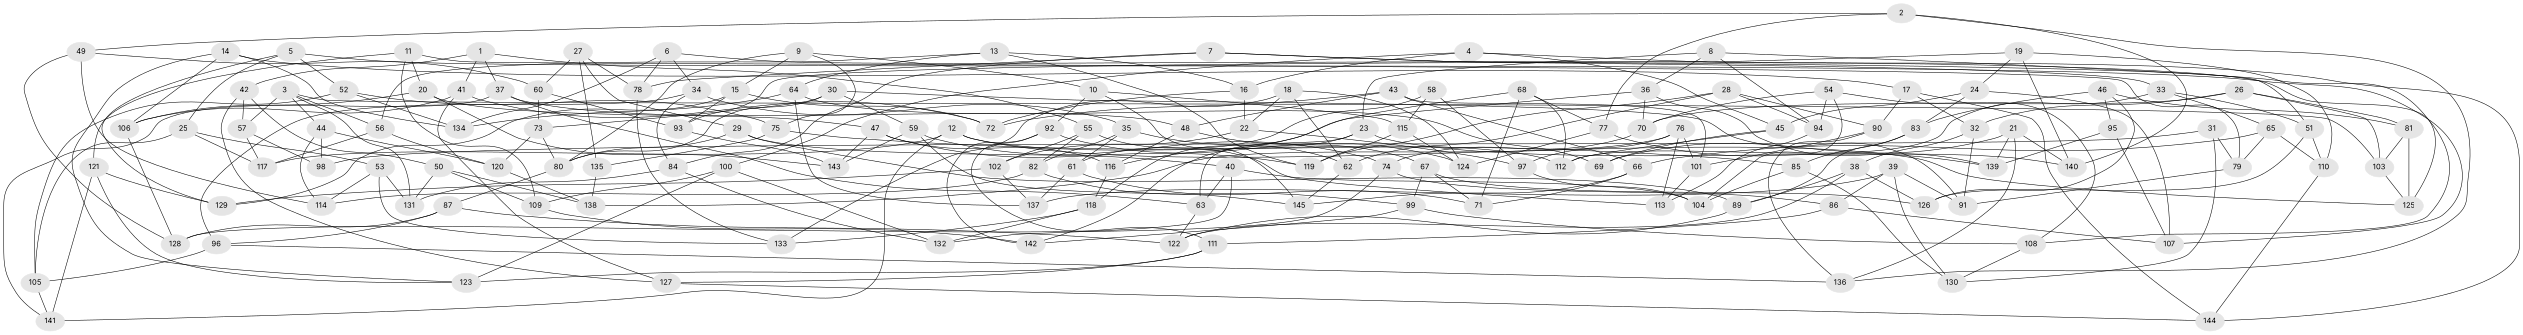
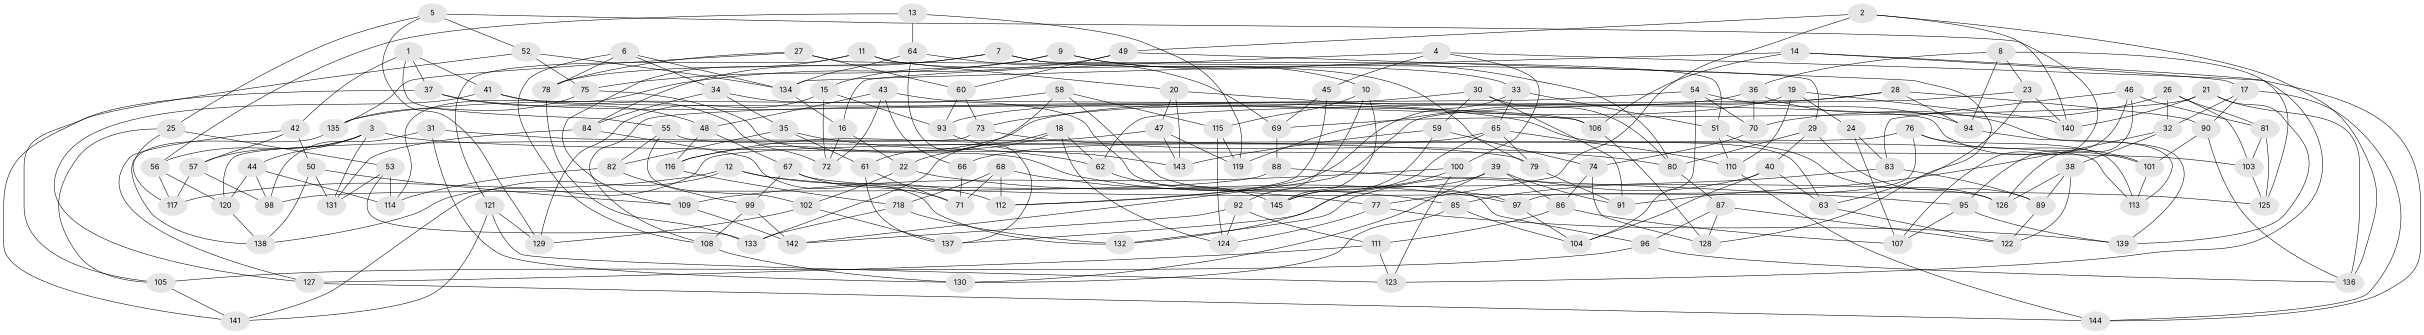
edge "13" -- "16": now "134" -- "16"
edge "58" -- "135": added
edge "24" -- "45": removed
node "88": added
edge "66" -- "145": now "65" -- "145"
node "118": label "118" -> "718"
